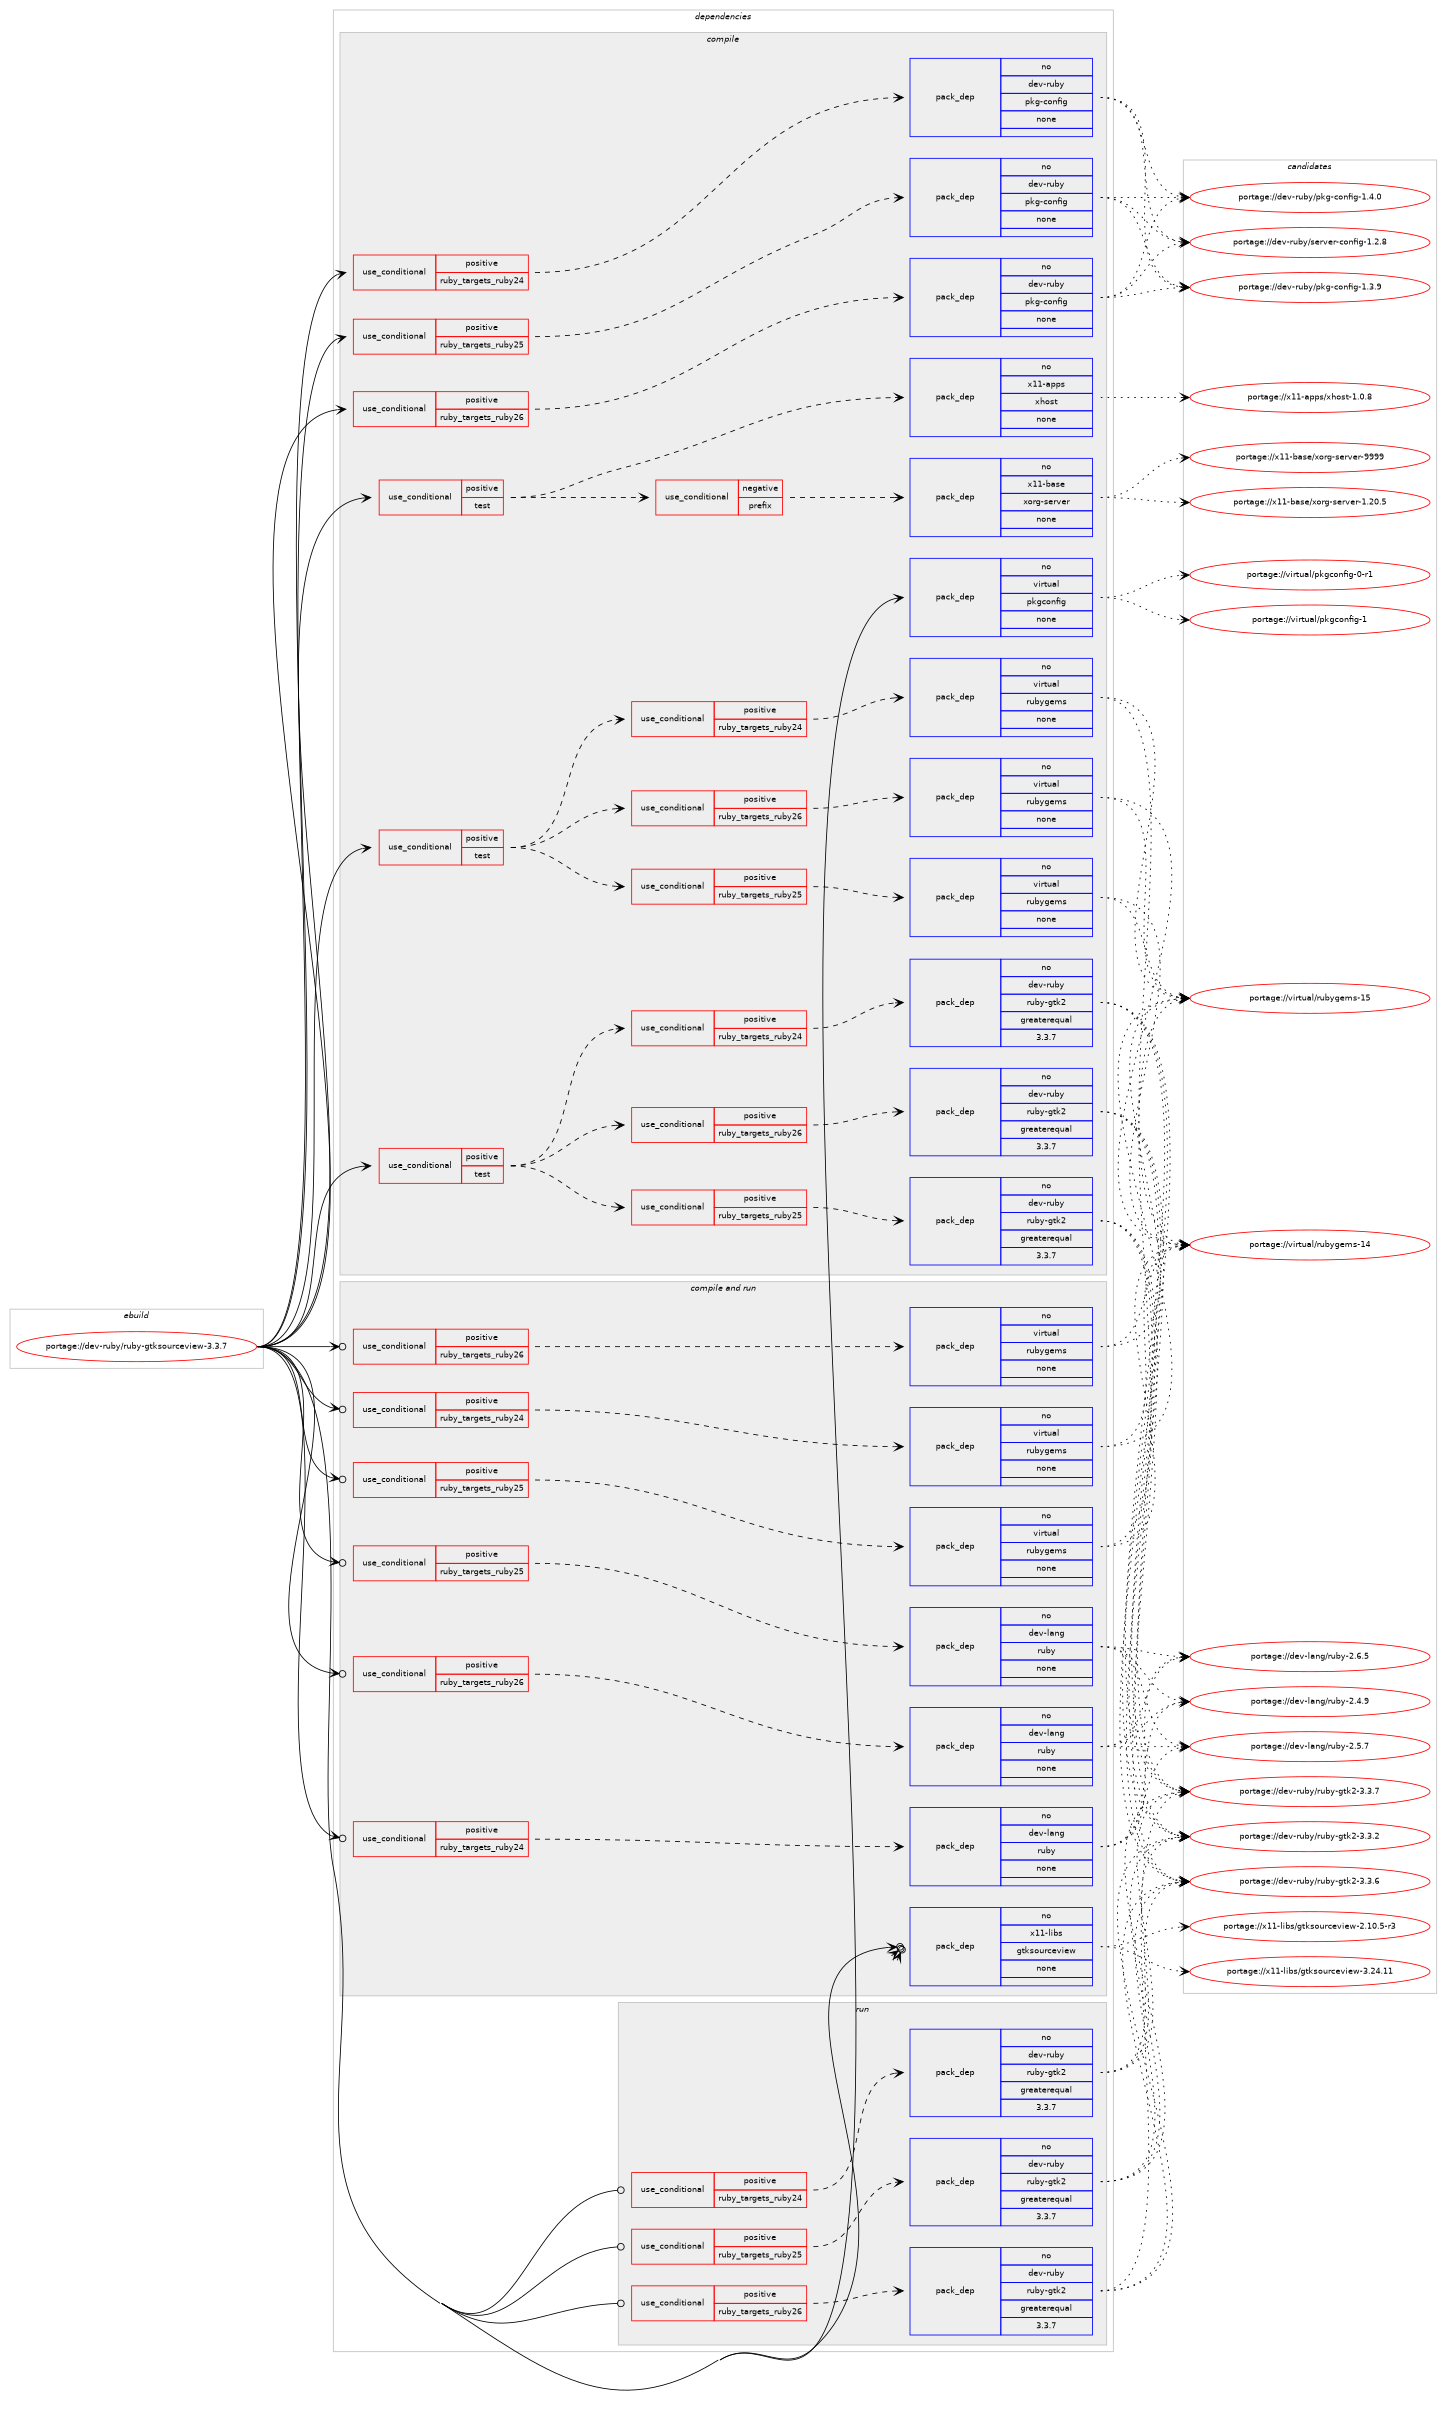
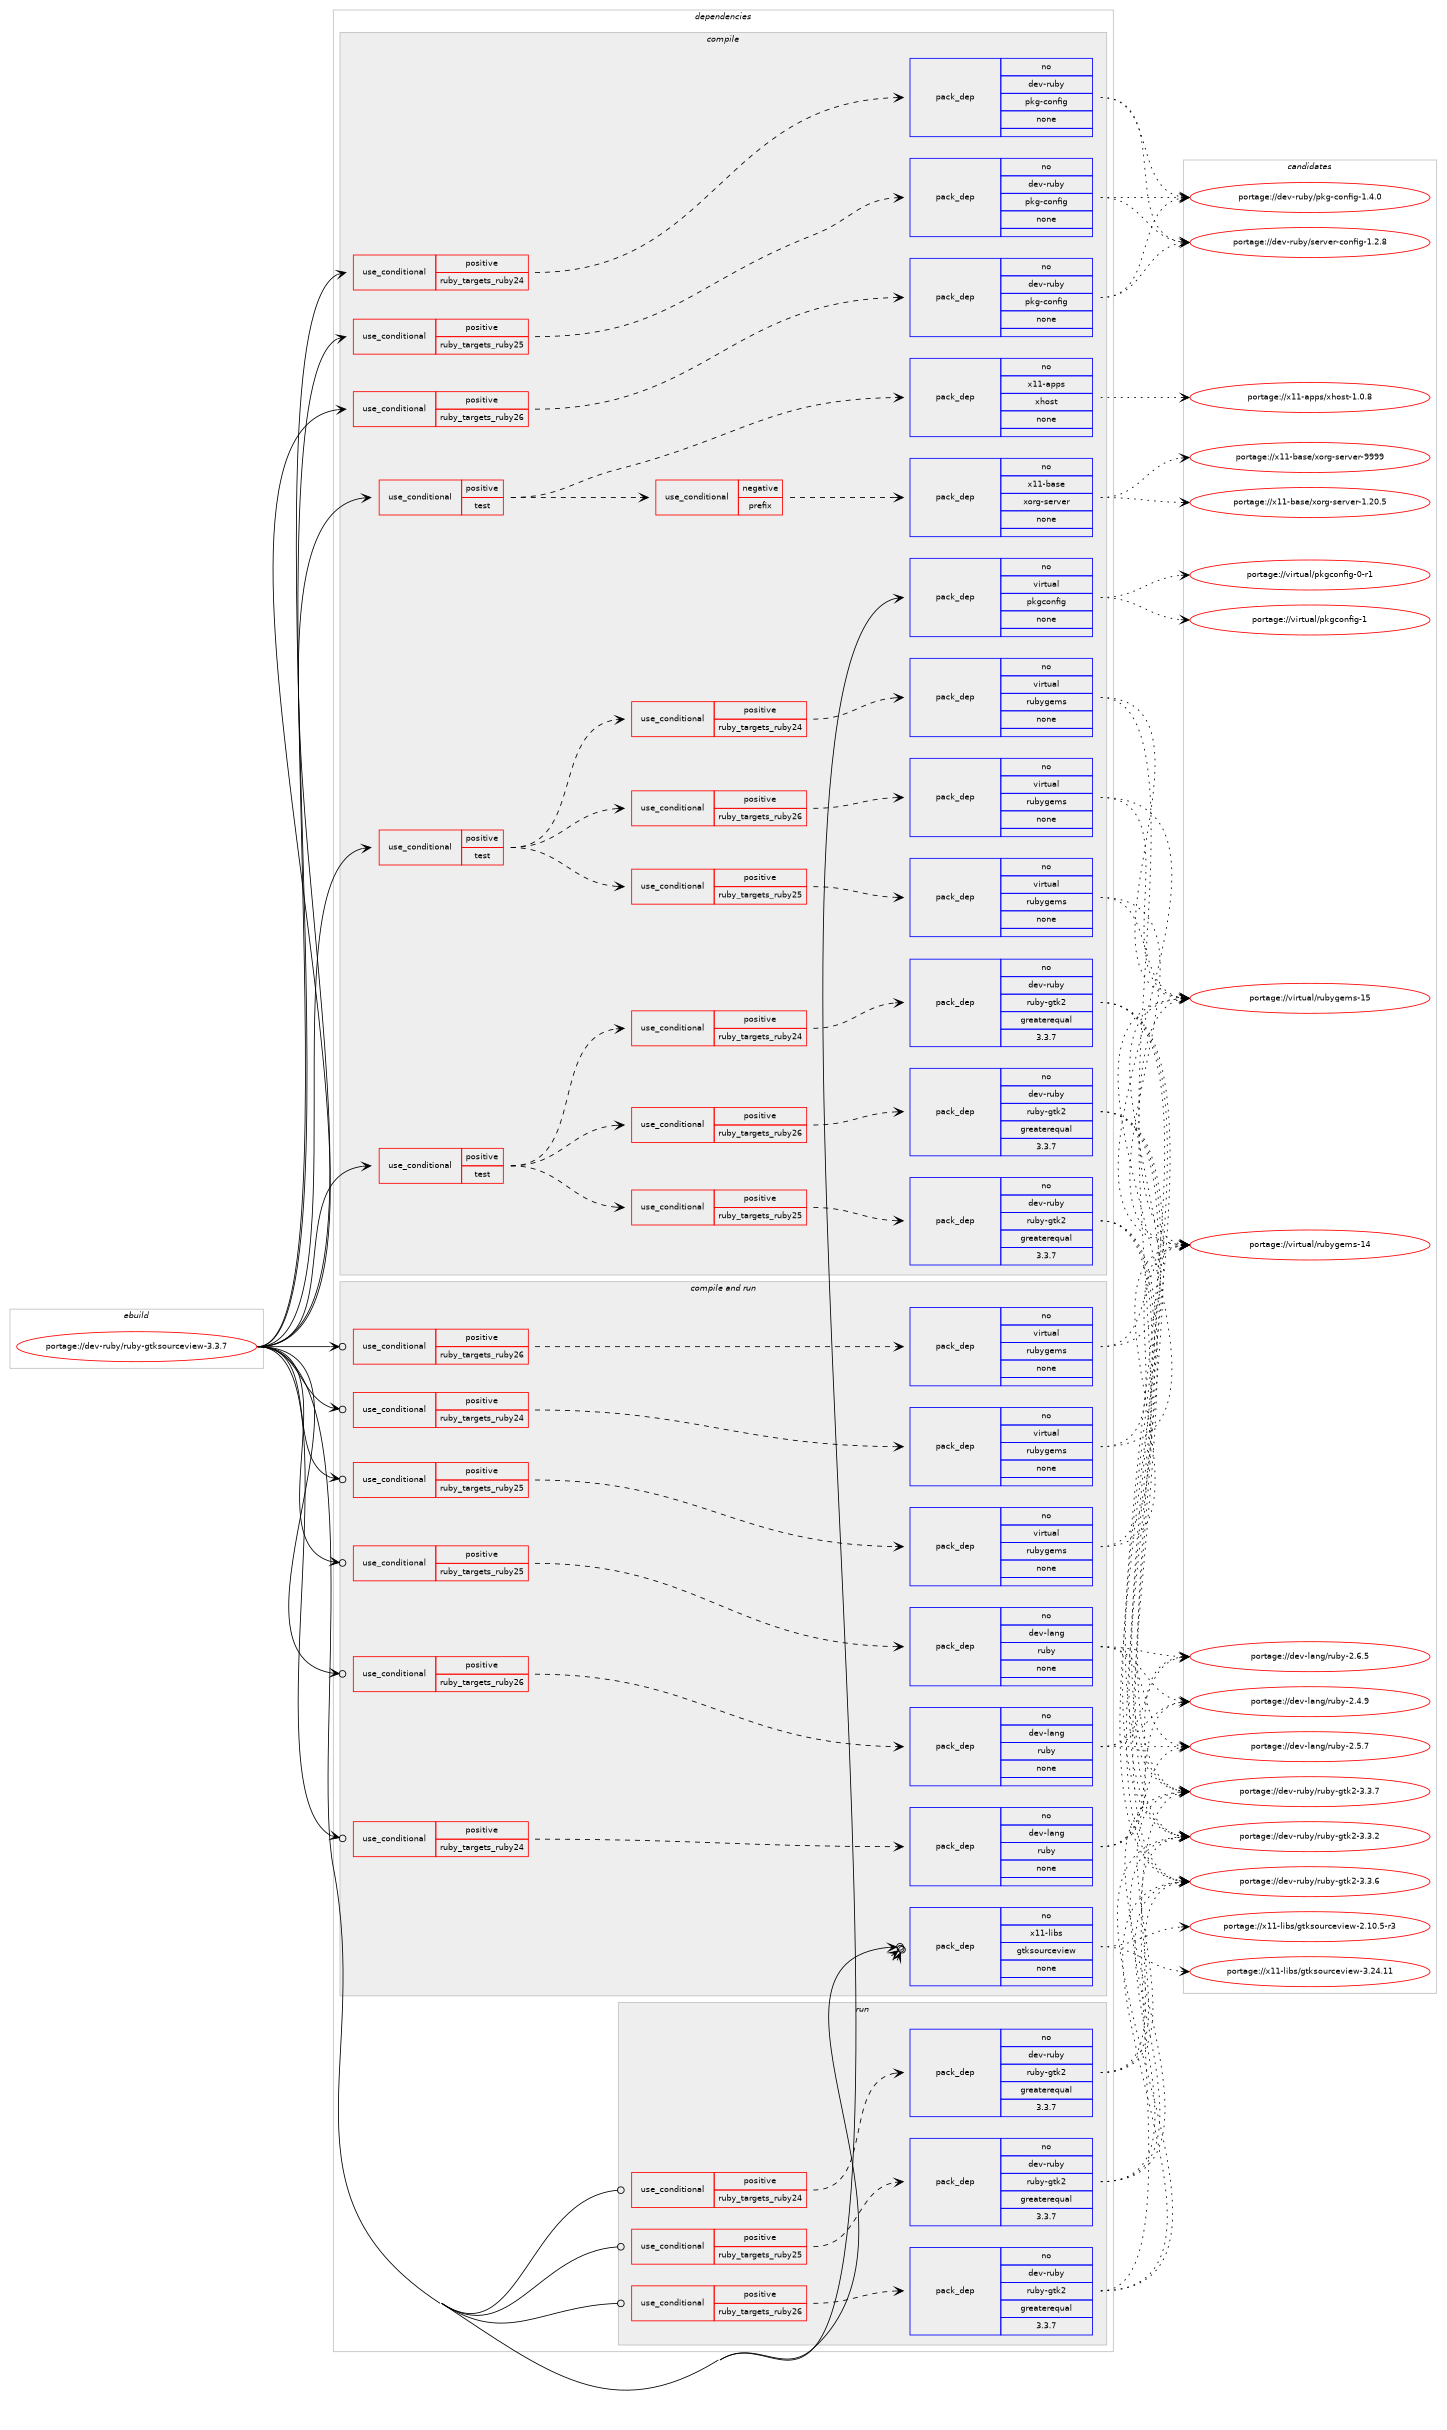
node "portage://dev-ruby/pkg-config-1.3.9": removed
